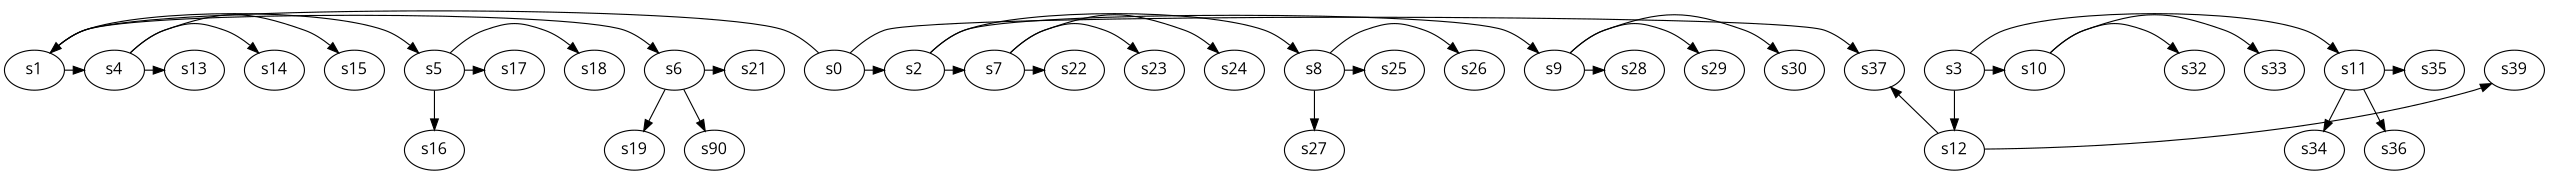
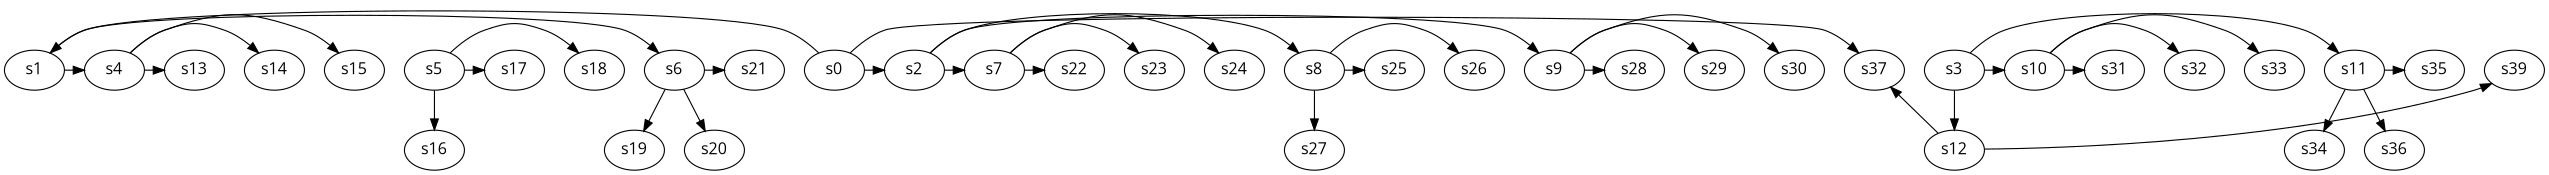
edge "s1" -> "s5": removed
node "s31": added
node "s90": label "s90" -> "s20"
